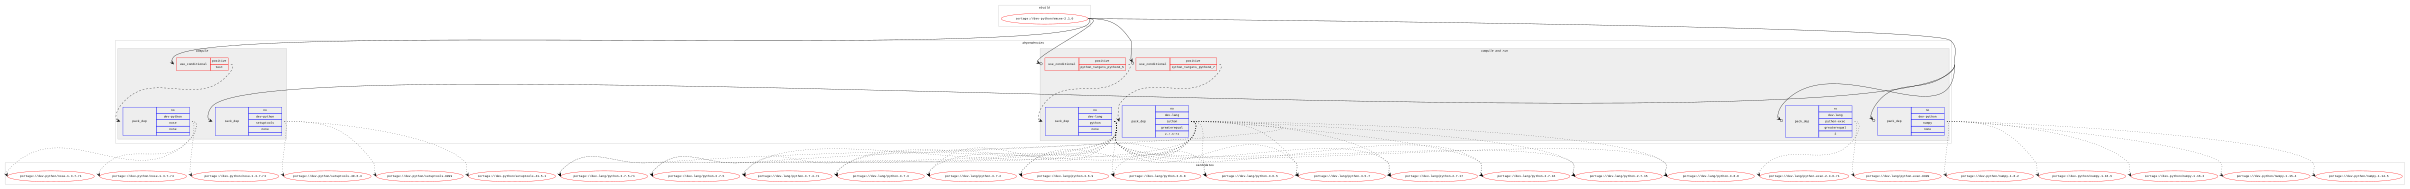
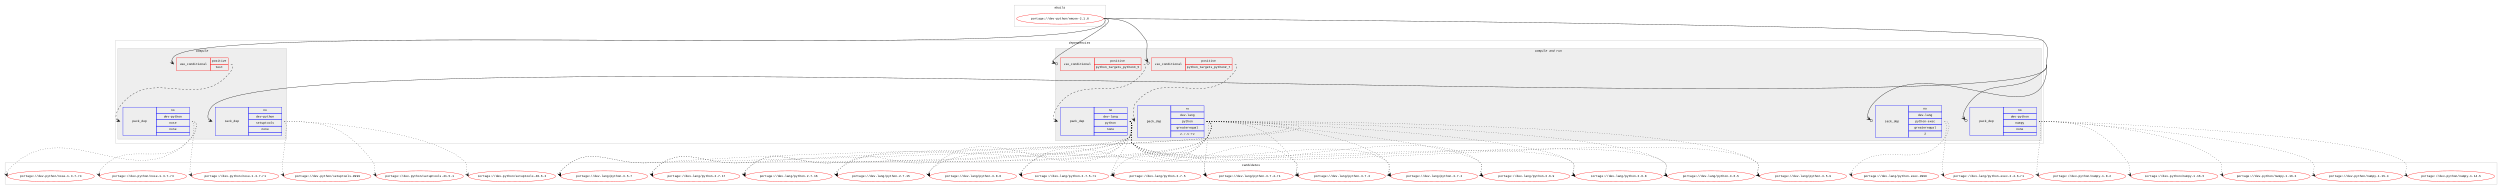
node "portage://dev-lang/python-3.5.9": added
